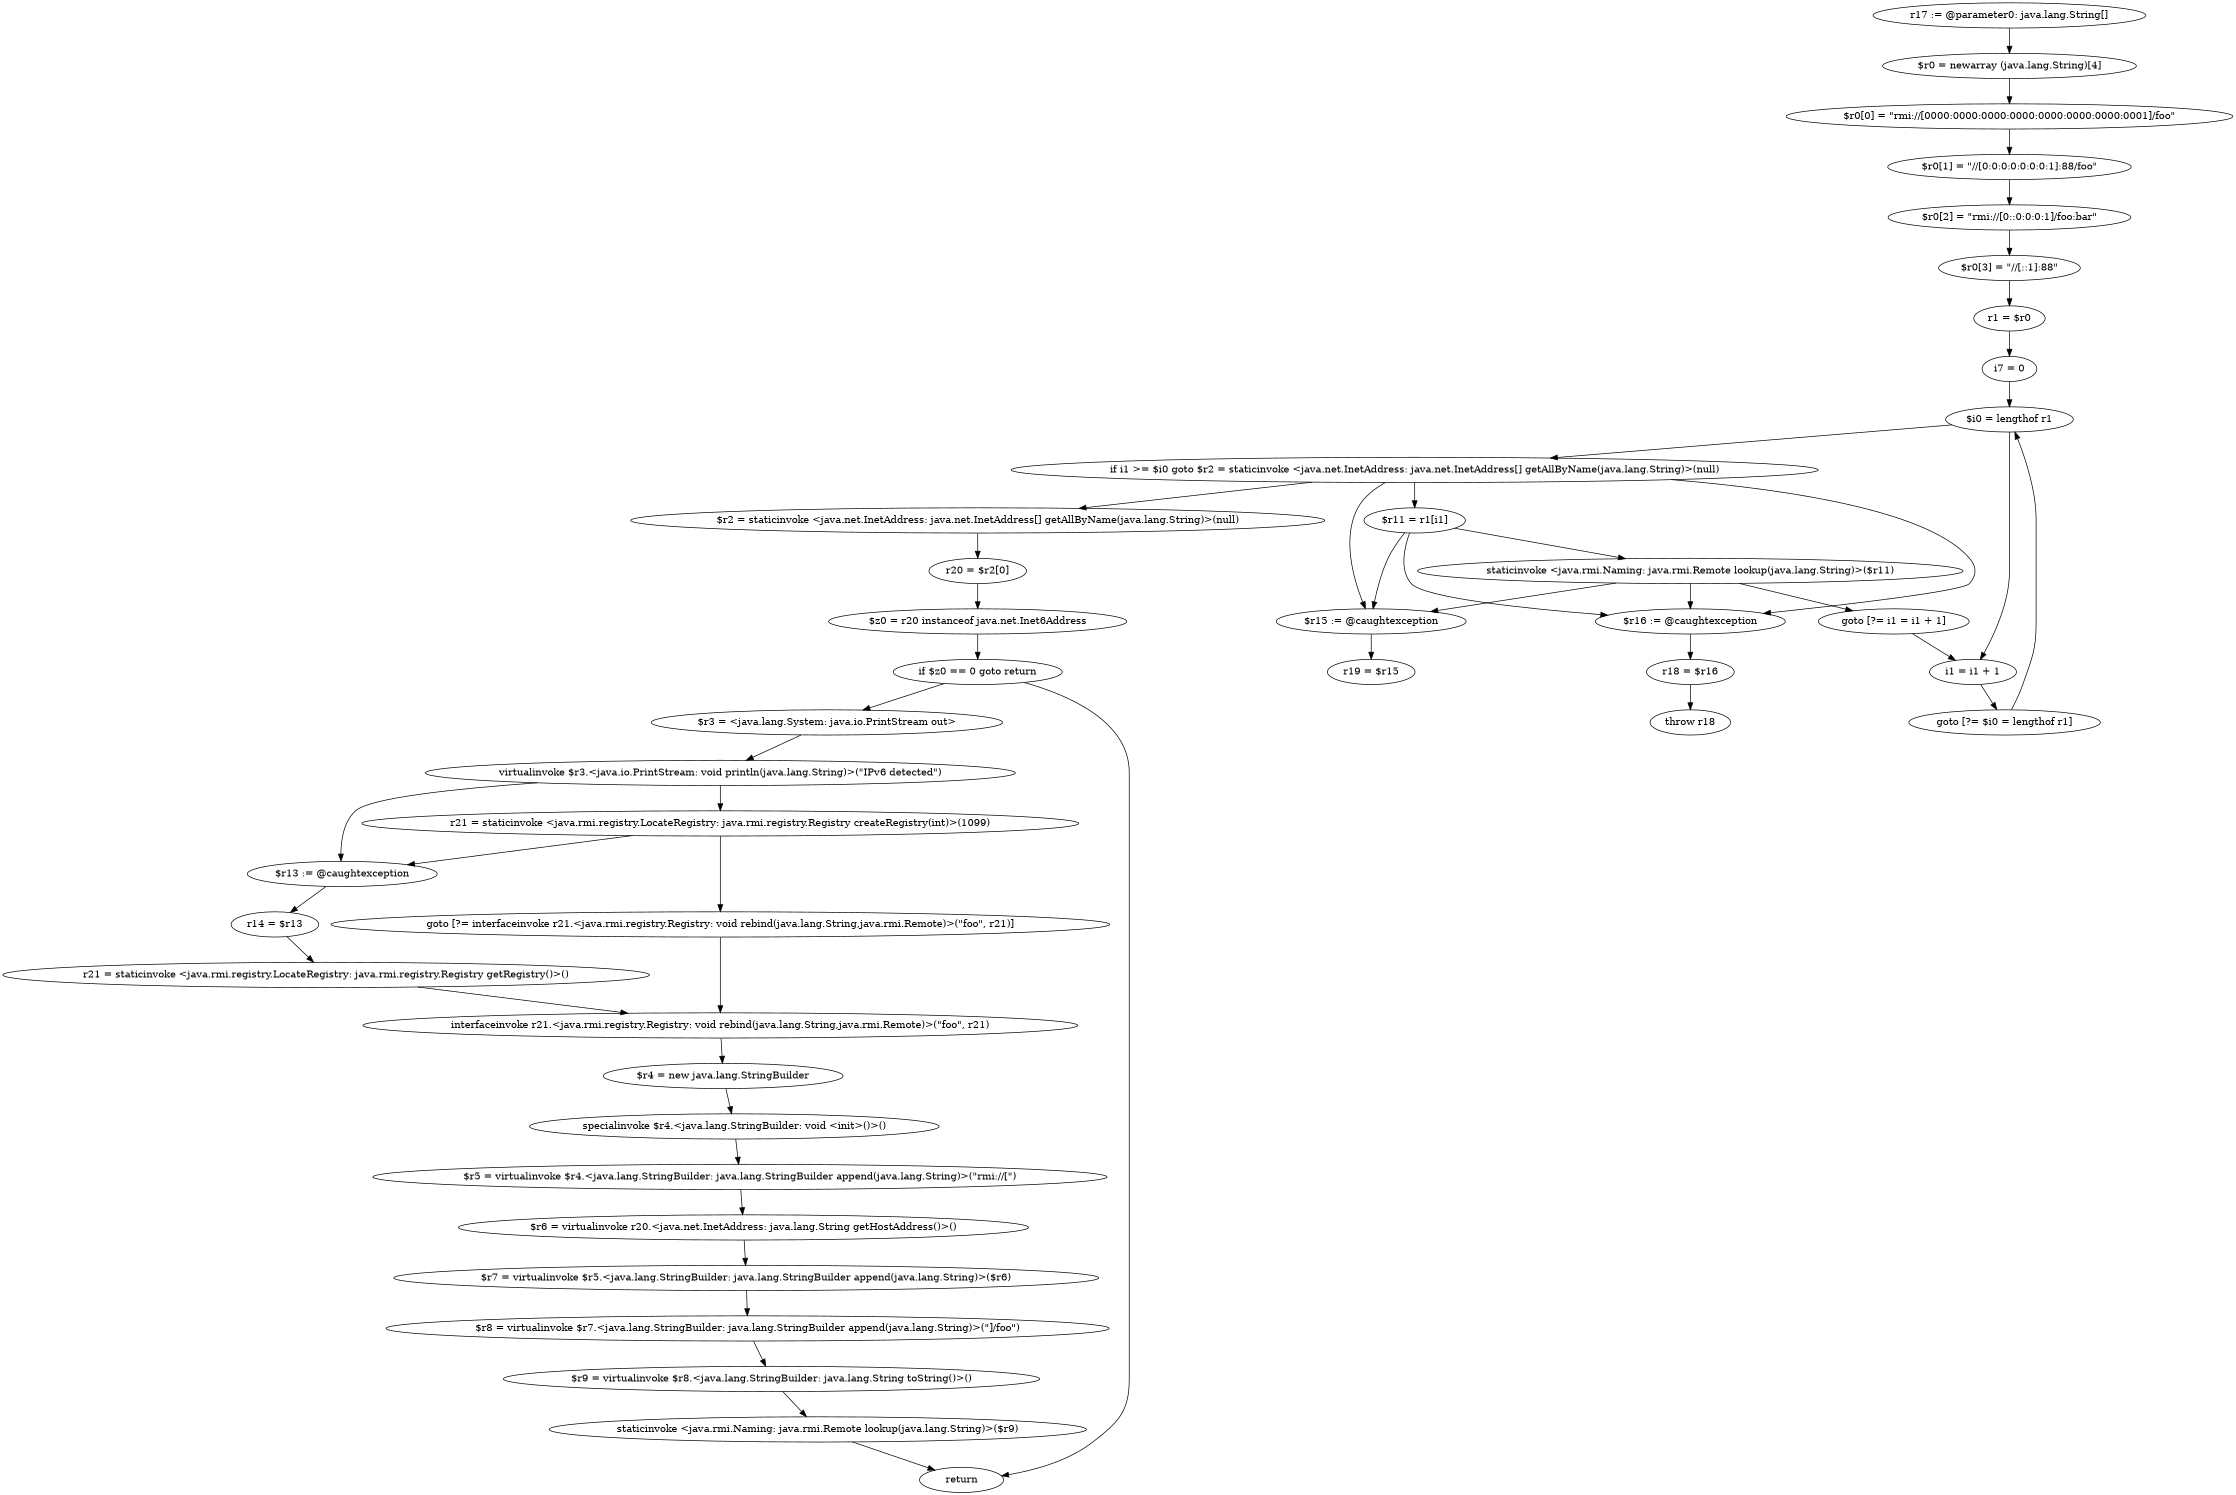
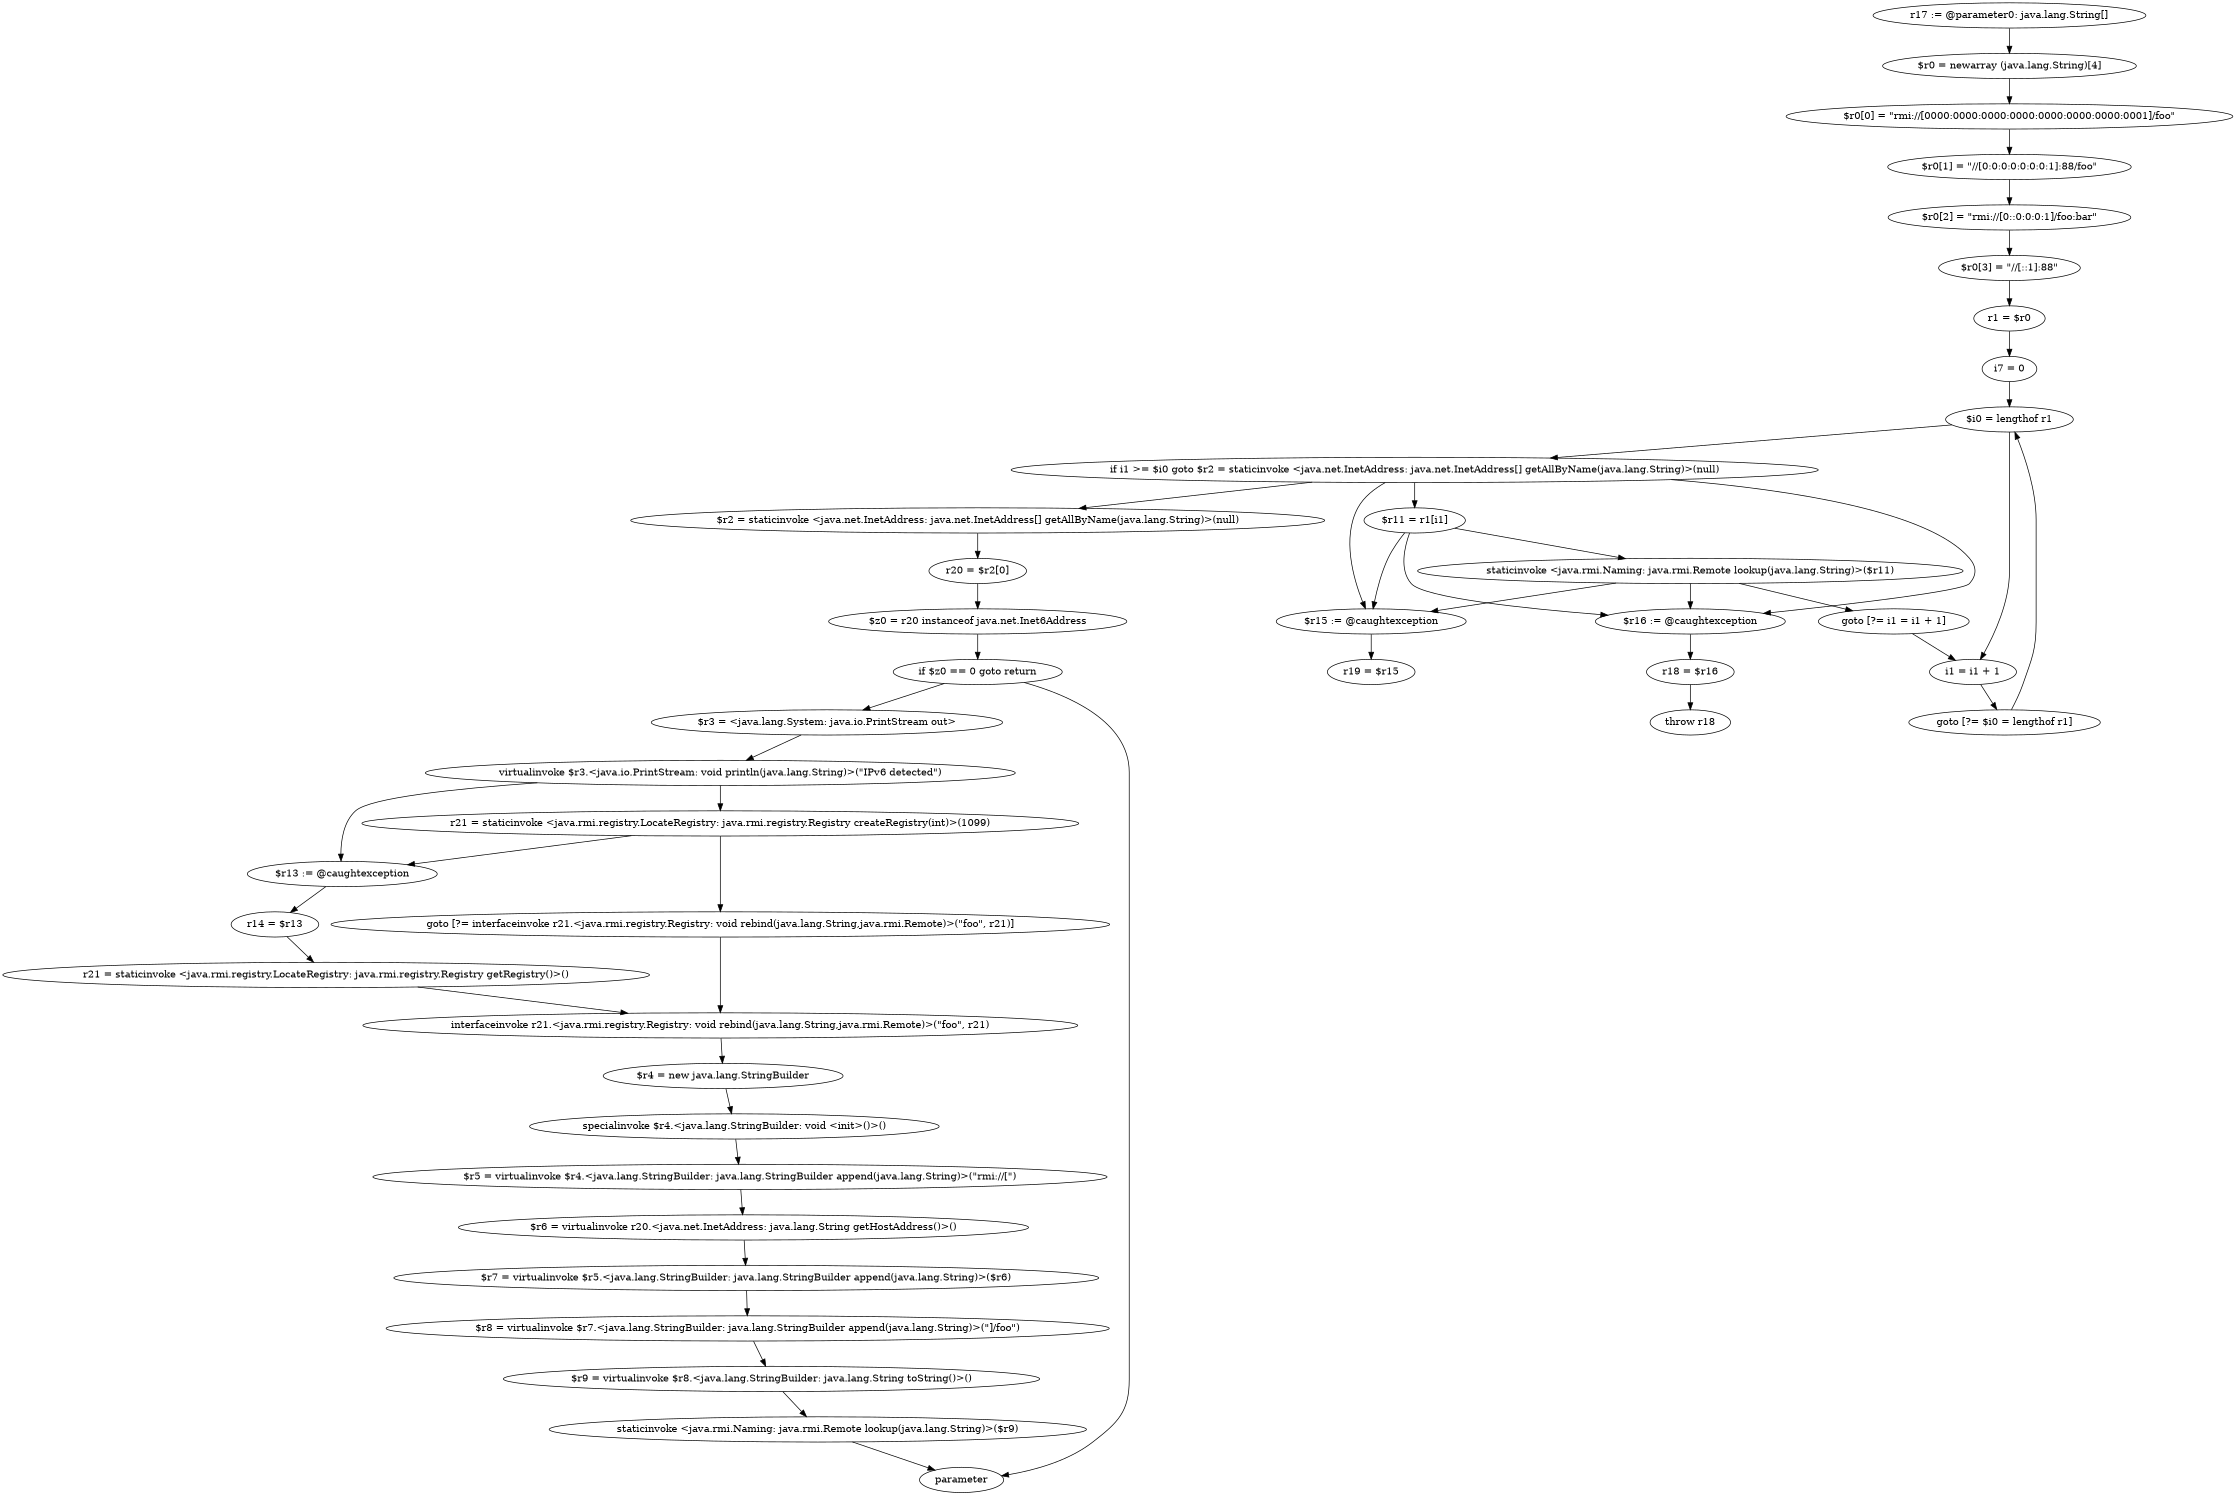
node "return": label "return" -> "parameter"
